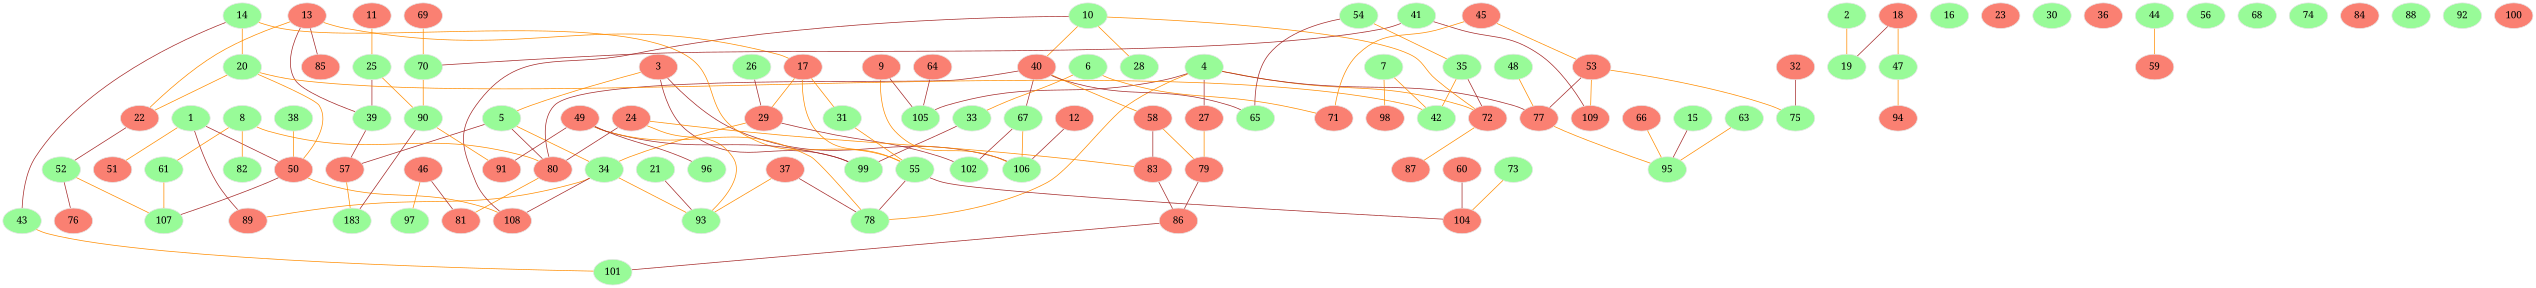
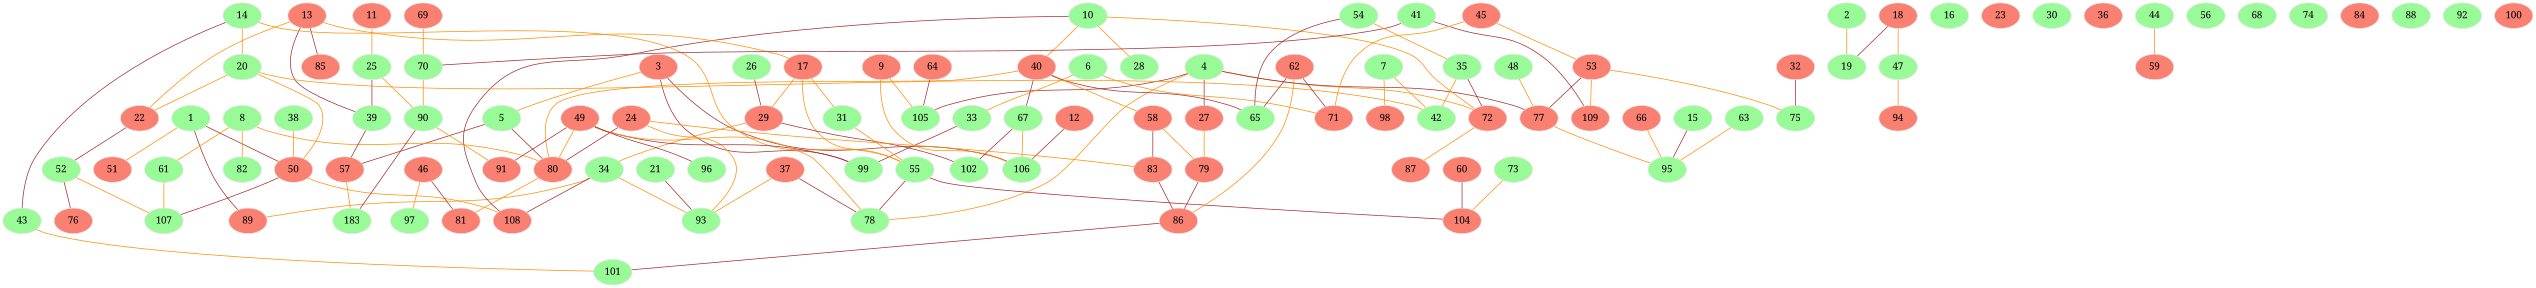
node "62": added
edge "40" -- "80": color brown -> darkorange
edge "9" -- "105": color brown -> darkorange
edge "5" -- "34": removed
edge "49" -- "80": added
